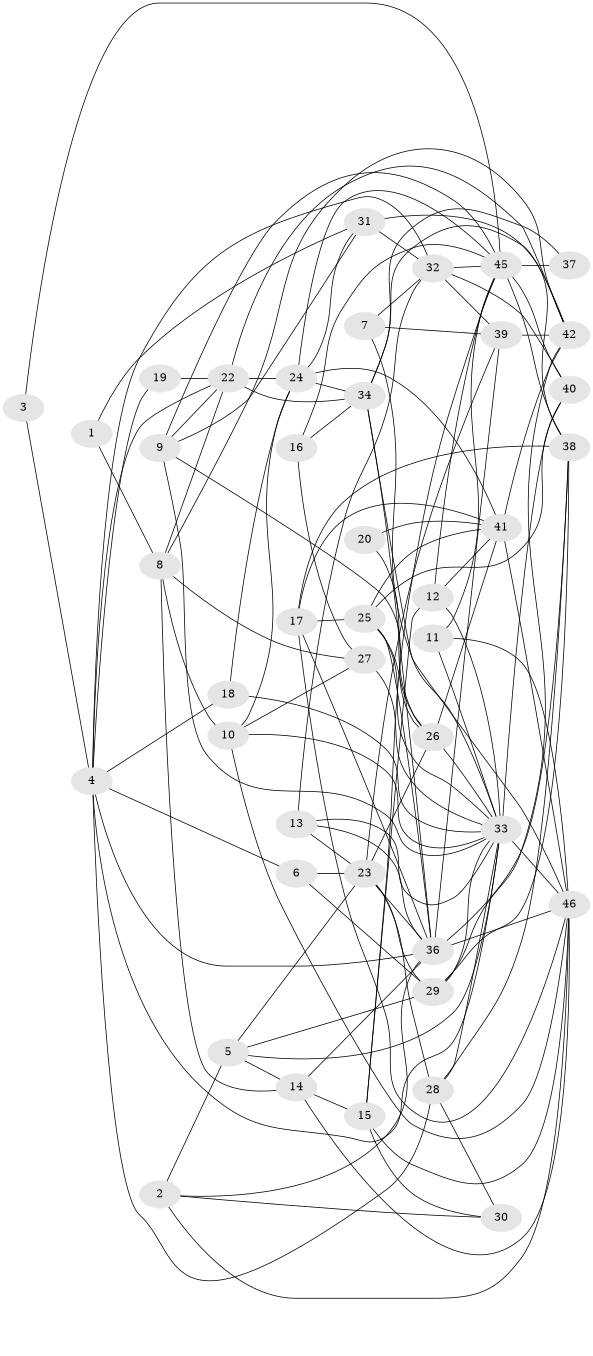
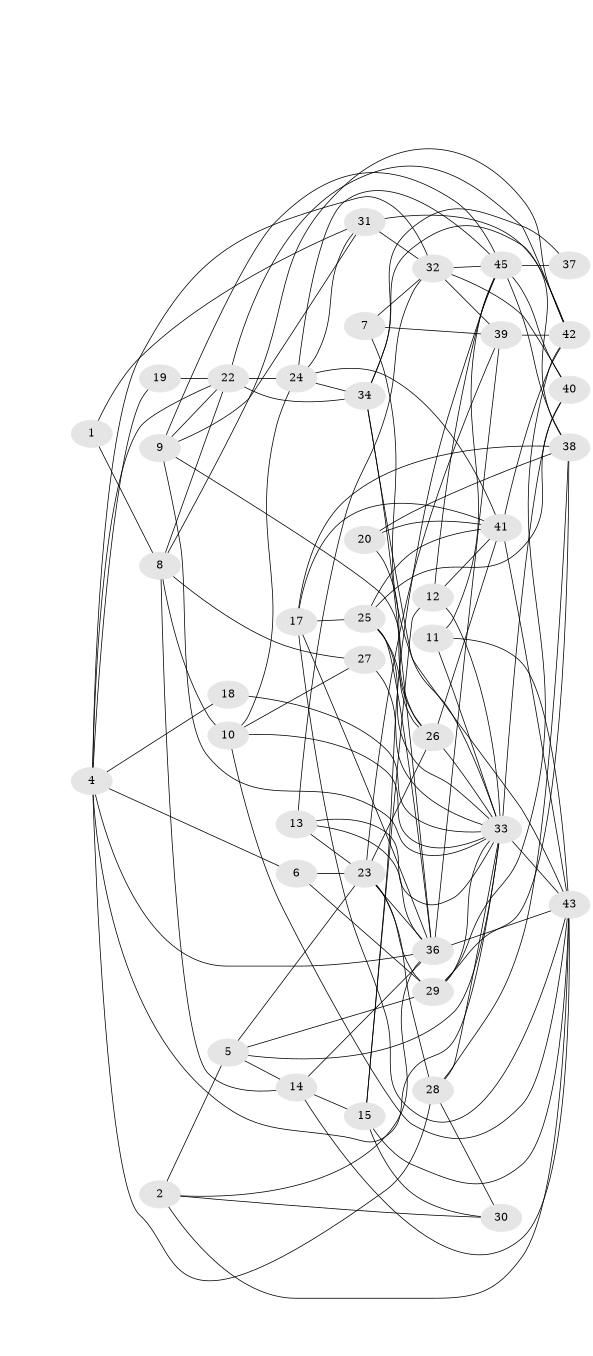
node "3": removed
node "16": removed
edge "24" -- "18": removed
edge "38" -- "36": now "38" -- "20"
node "46": label "46" -> "43"
